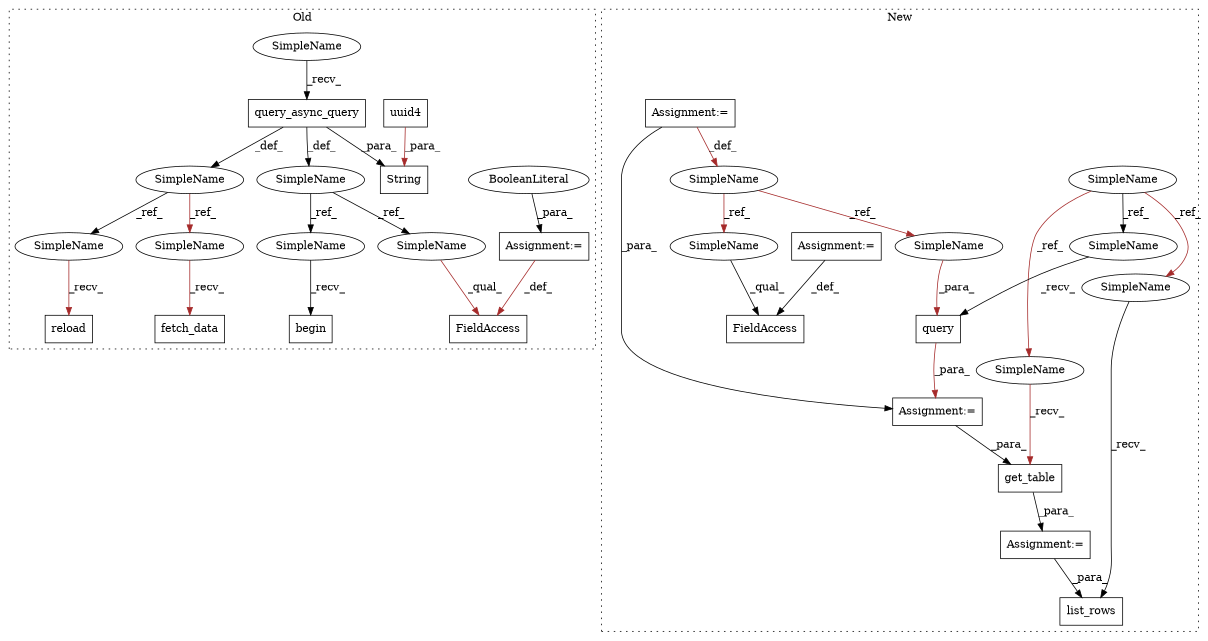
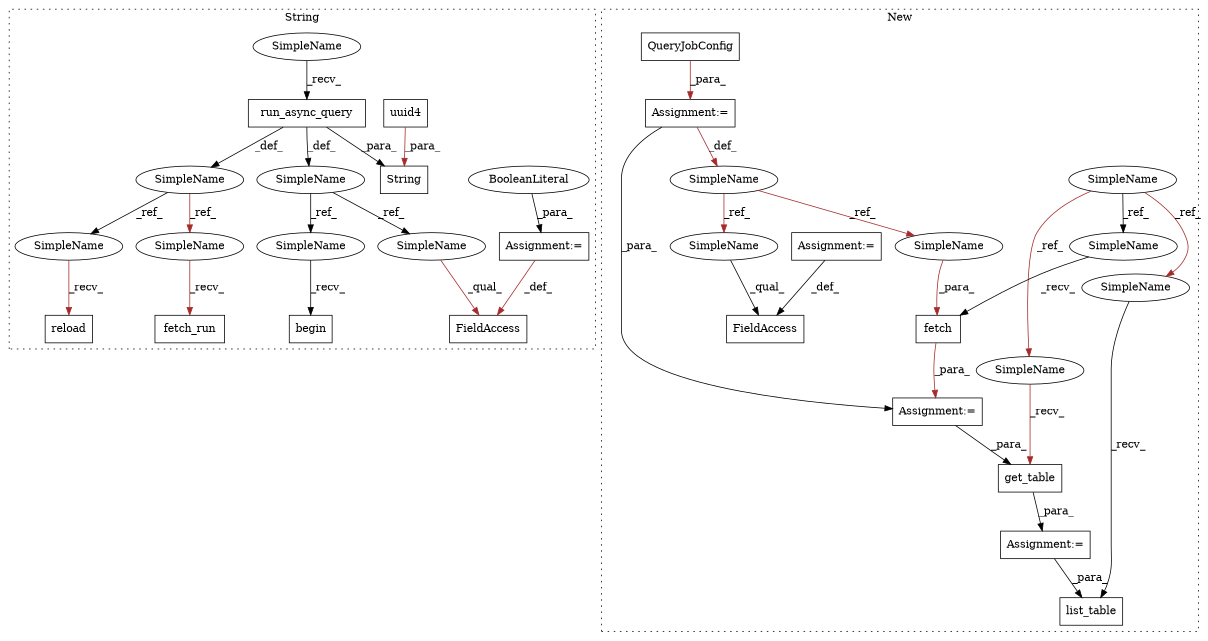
cluster "Old": label "Old" -> "String"
node "QueryJobConfig": added
node "query_async_query": label "query_async_query" -> "run_async_query"
node "fetch_data": label "fetch_data" -> "fetch_run"
node "query": label "query" -> "fetch"
node "list_rows": label "list_rows" -> "list_table"
